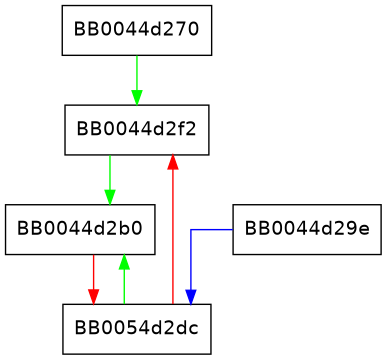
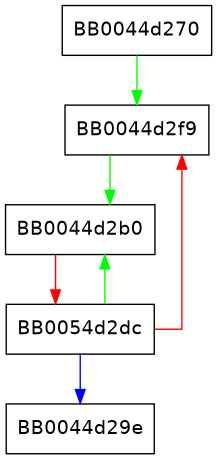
node "BB0044d2f2": label "BB0044d2f2" -> "BB0044d2f9"
edge "BB0044d29e" -> "BB0054d2dc": reversed
